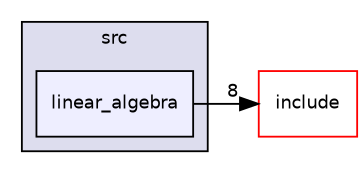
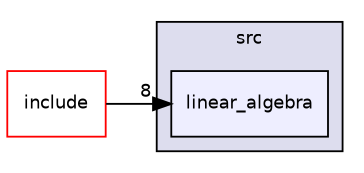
edge "linear_algebra" -> "include": reversed
